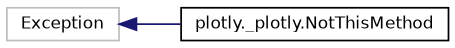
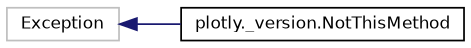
node "plotly._plotly.NotThisMethod": label "plotly._plotly.NotThisMethod" -> "plotly._version.NotThisMethod"
